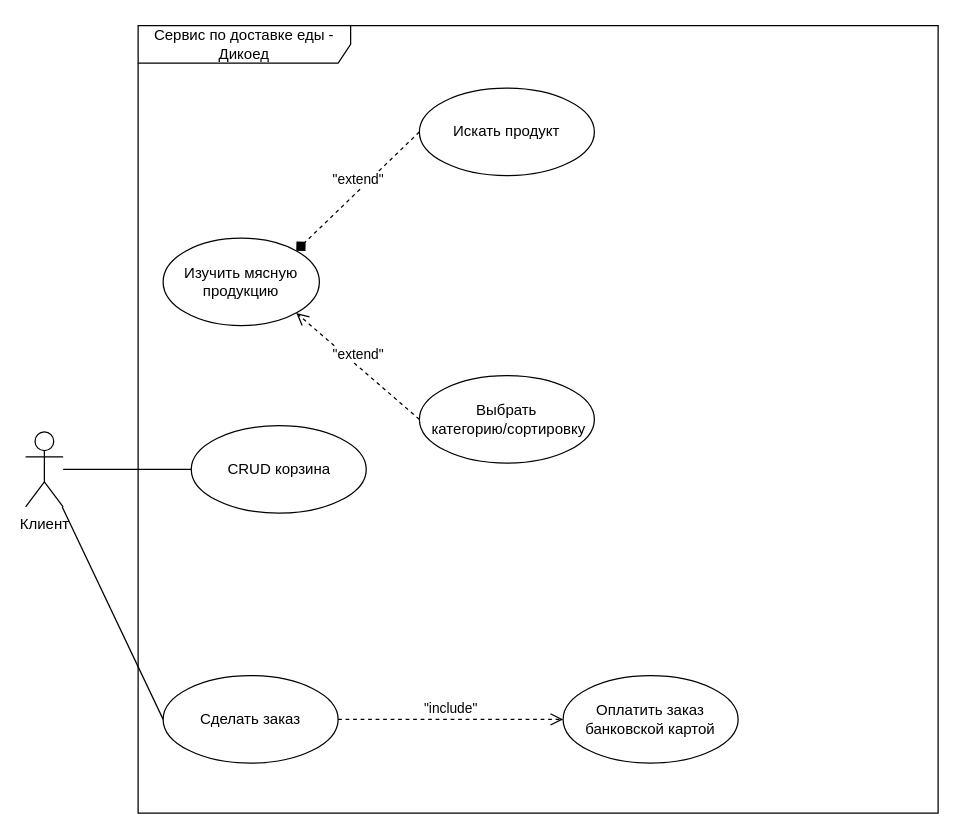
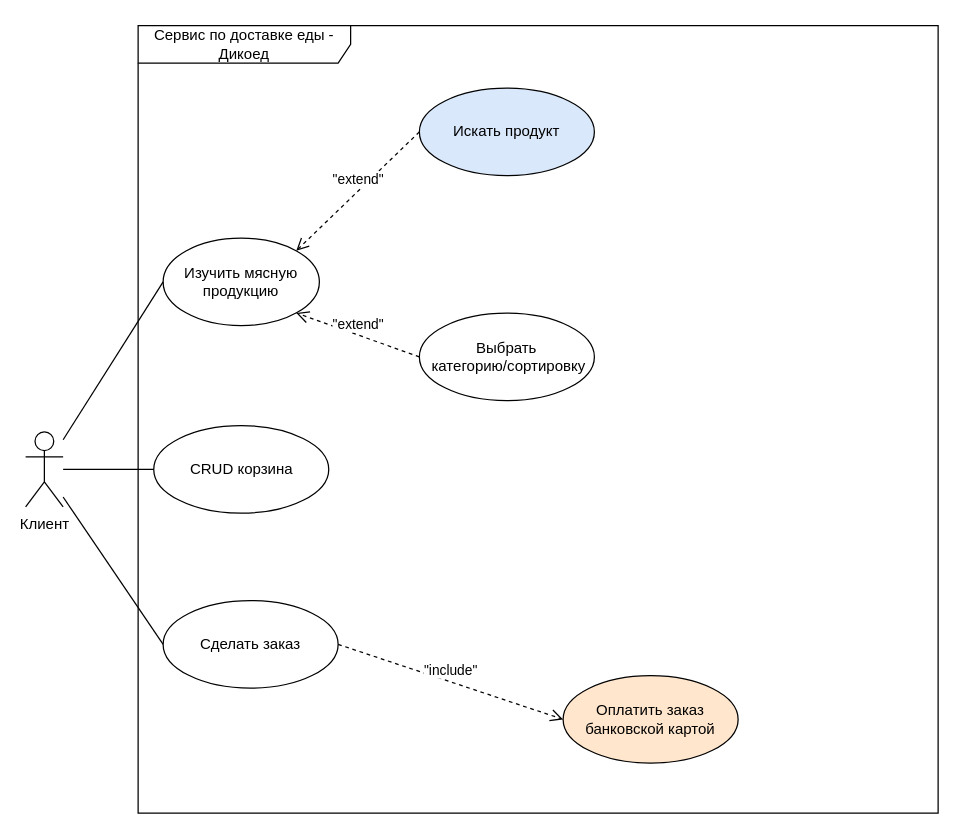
node "Искать продукт": fillcolor #ffffff -> #dae8fc
edge "Искать продукт" -> "Изучить мясную продукцию": arrowhead diamond -> open
edge "Изучить мясную продукцию" -- "Клиент": added
node "Выбрать категорию/сортировку": moved (507, 419) -> (507, 357)
node "CRUD корзина": moved (279, 469) -> (241, 469)
node "Сделать заказ": moved (251, 719) -> (251, 644)
node "Оплатить заказ банковской картой": fillcolor #ffffff -> #ffe6cc
